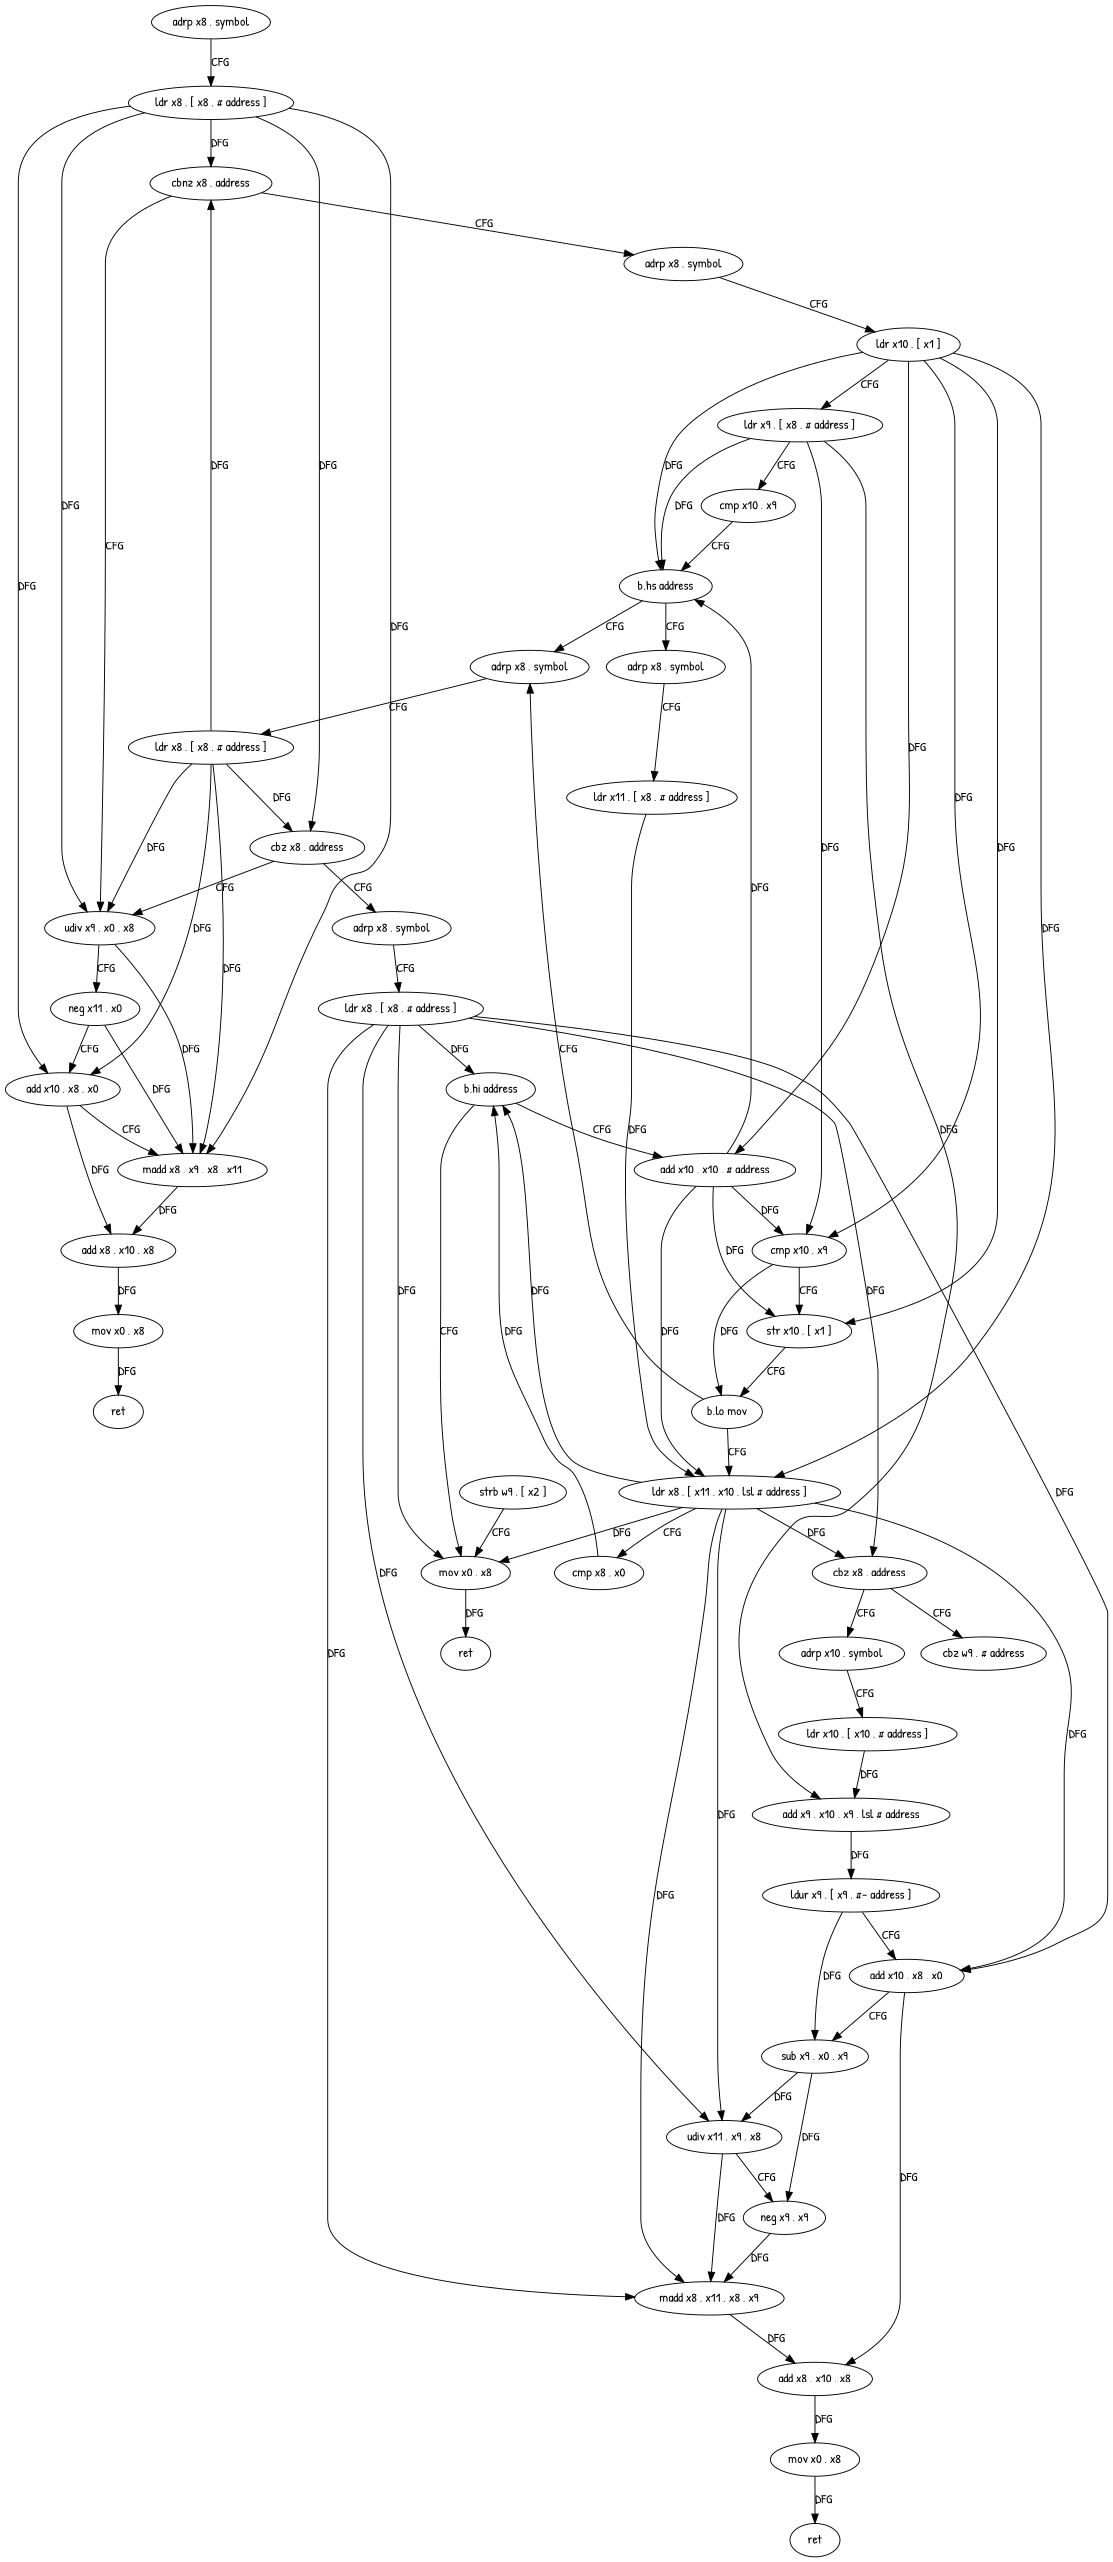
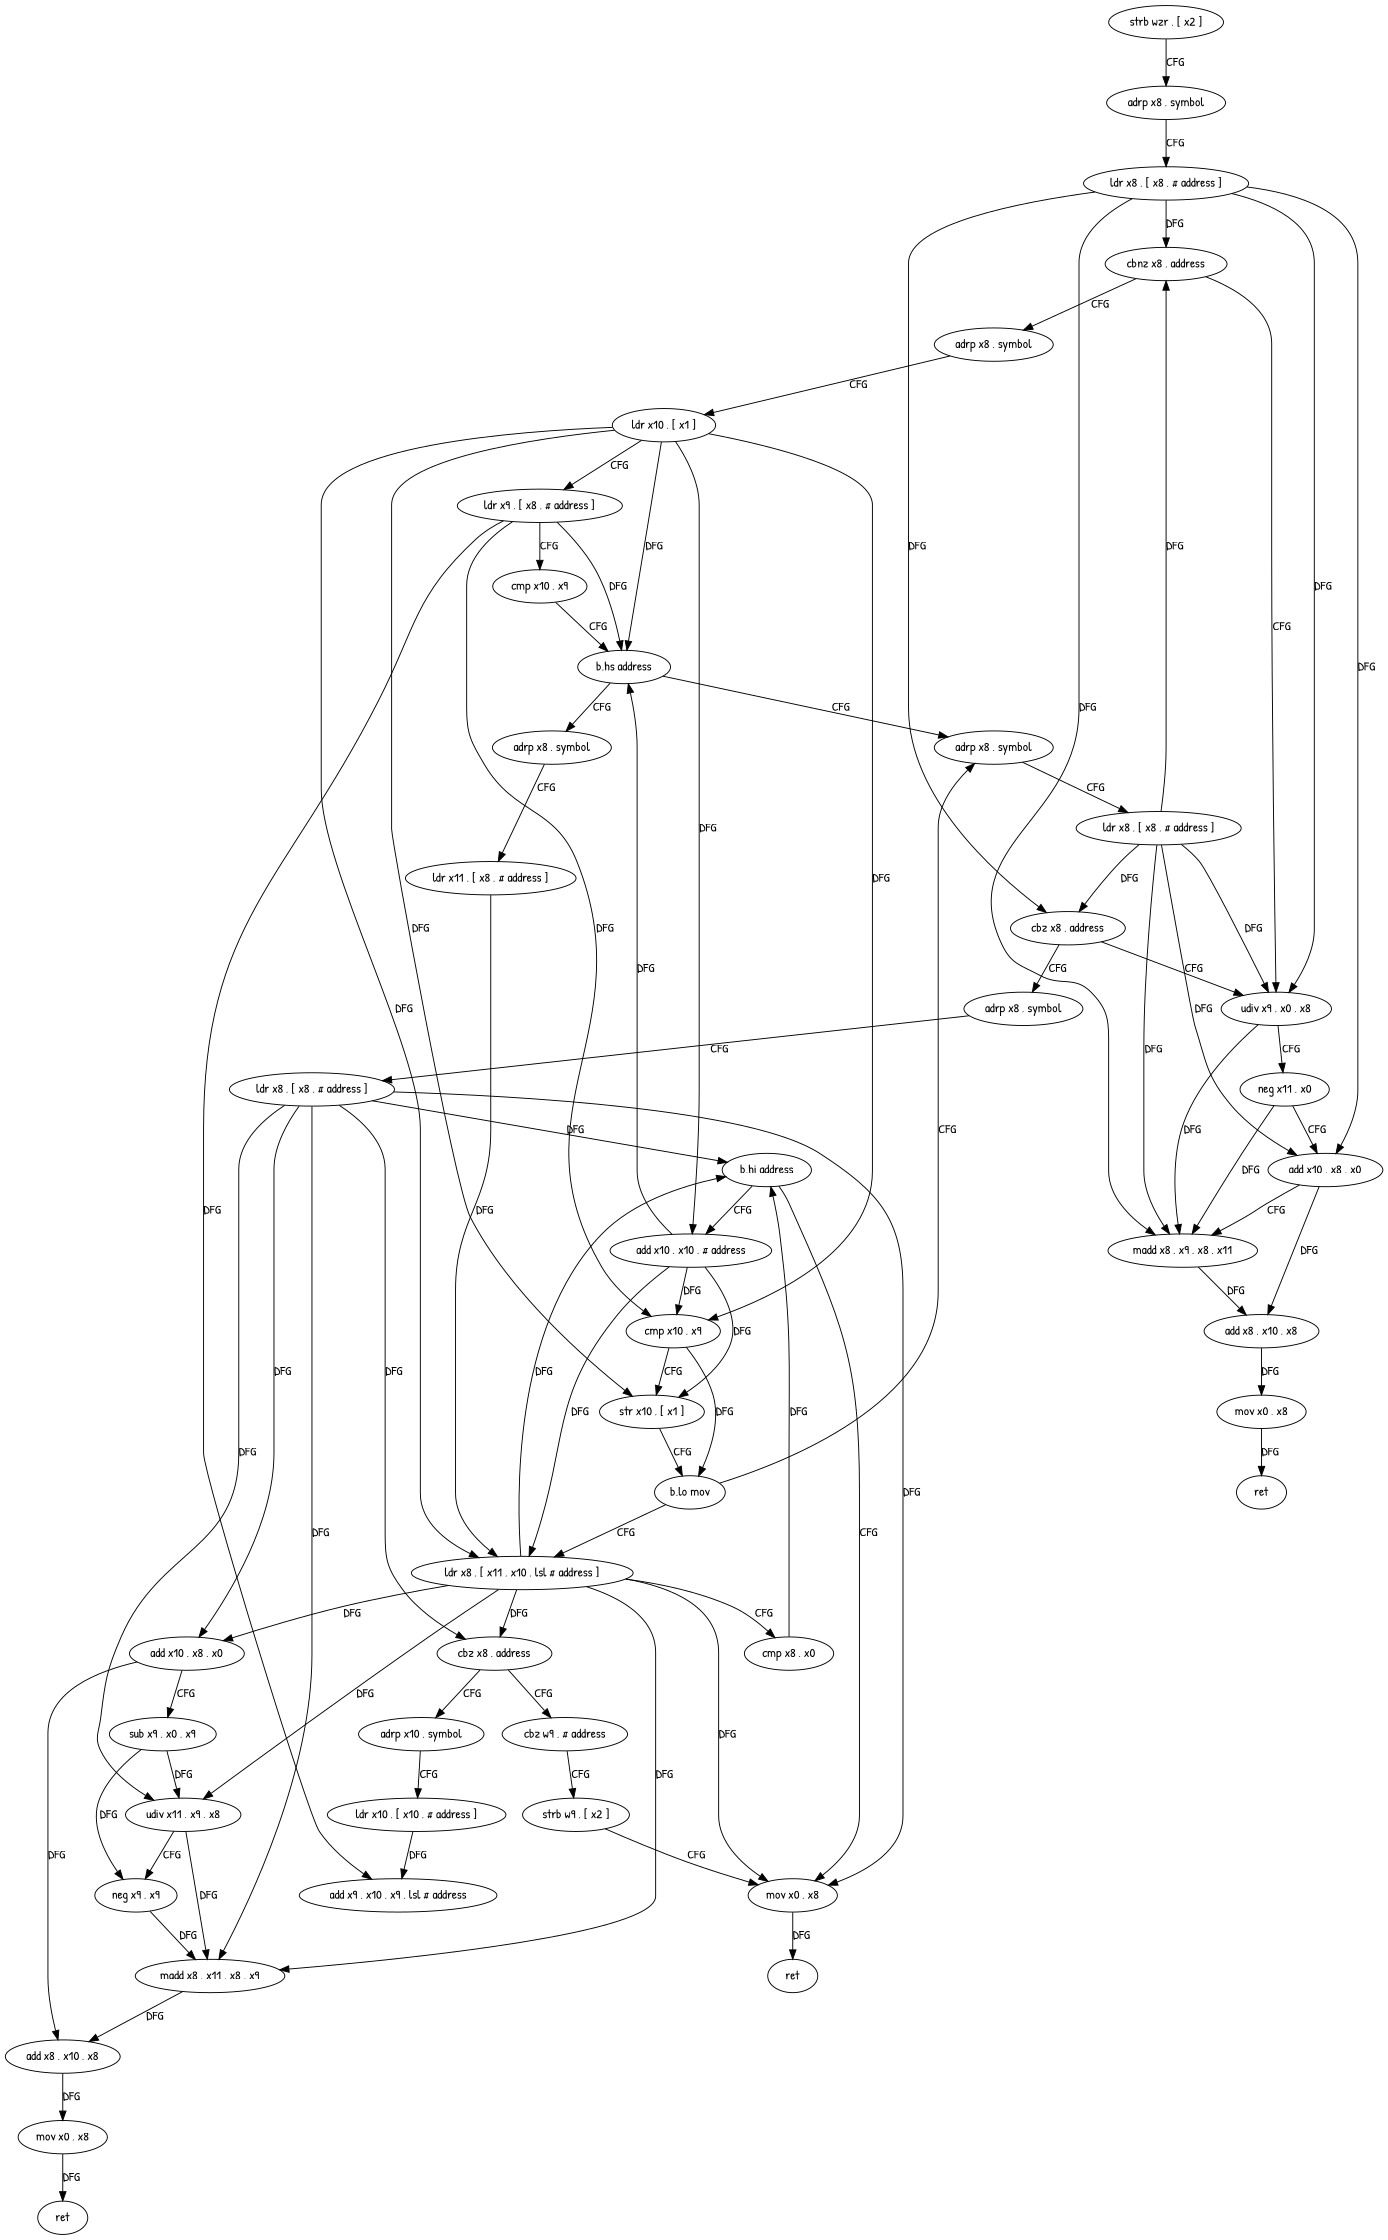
node "strb wzr , [ x2 ]": added
edge "cbz w9 , # address" -> "strb w9 , [ x2 ]": added, label "CFG"
node "ldur x9 , [ x9 , #- address ]": removed
